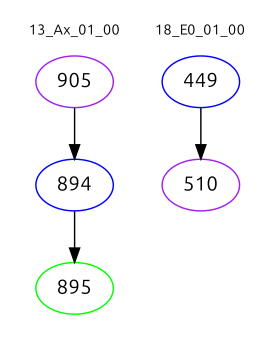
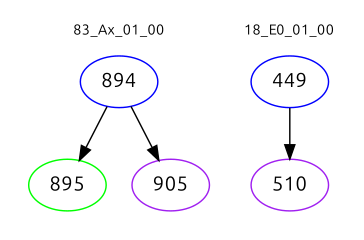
cluster "13_Ax_01_00": label "13_Ax_01_00" -> "83_Ax_01_00"
edge "905" -> "894": reversed
